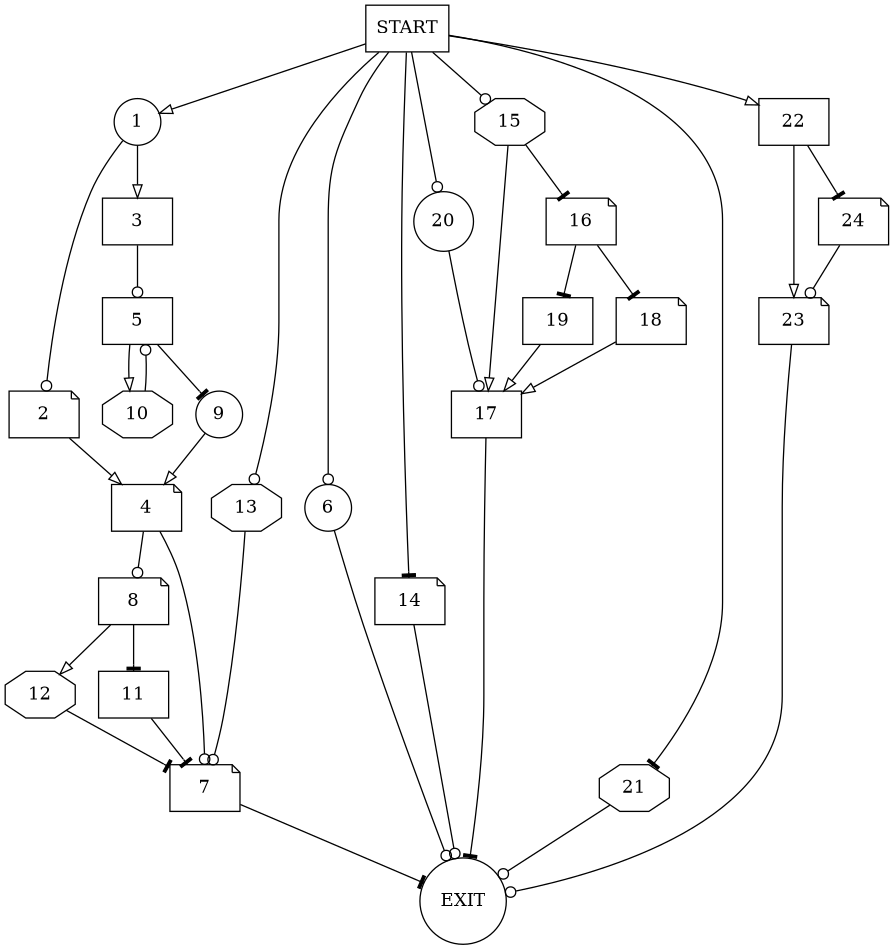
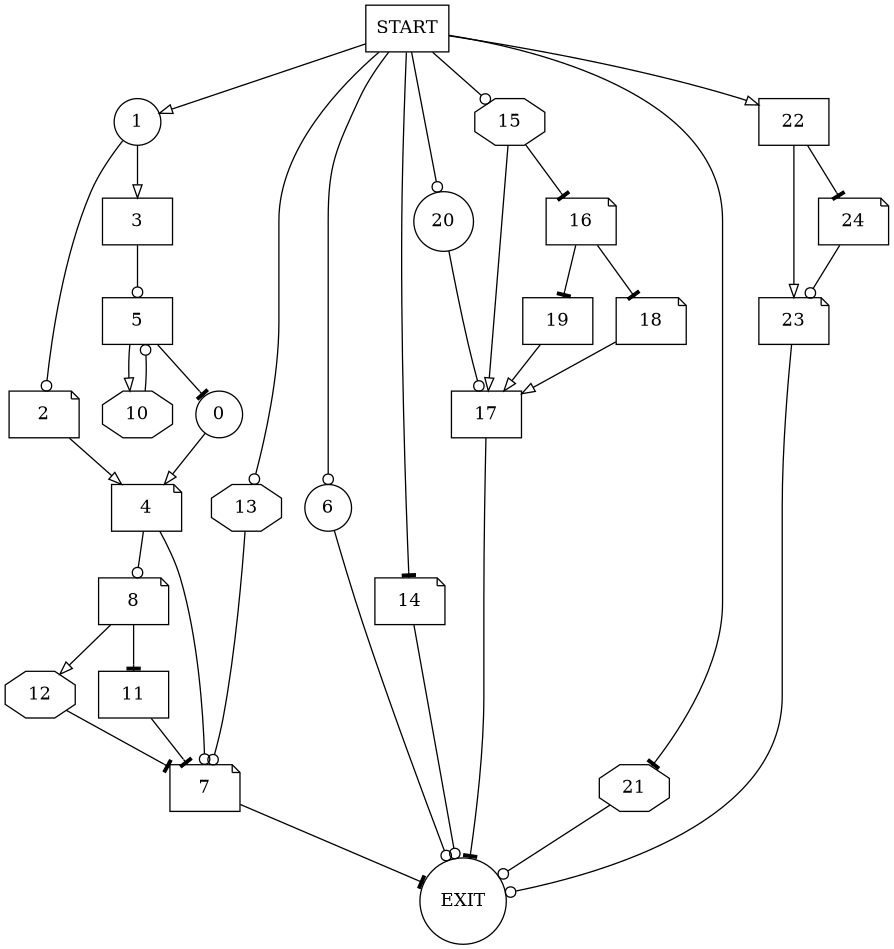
node "9": label "9" -> "0"
